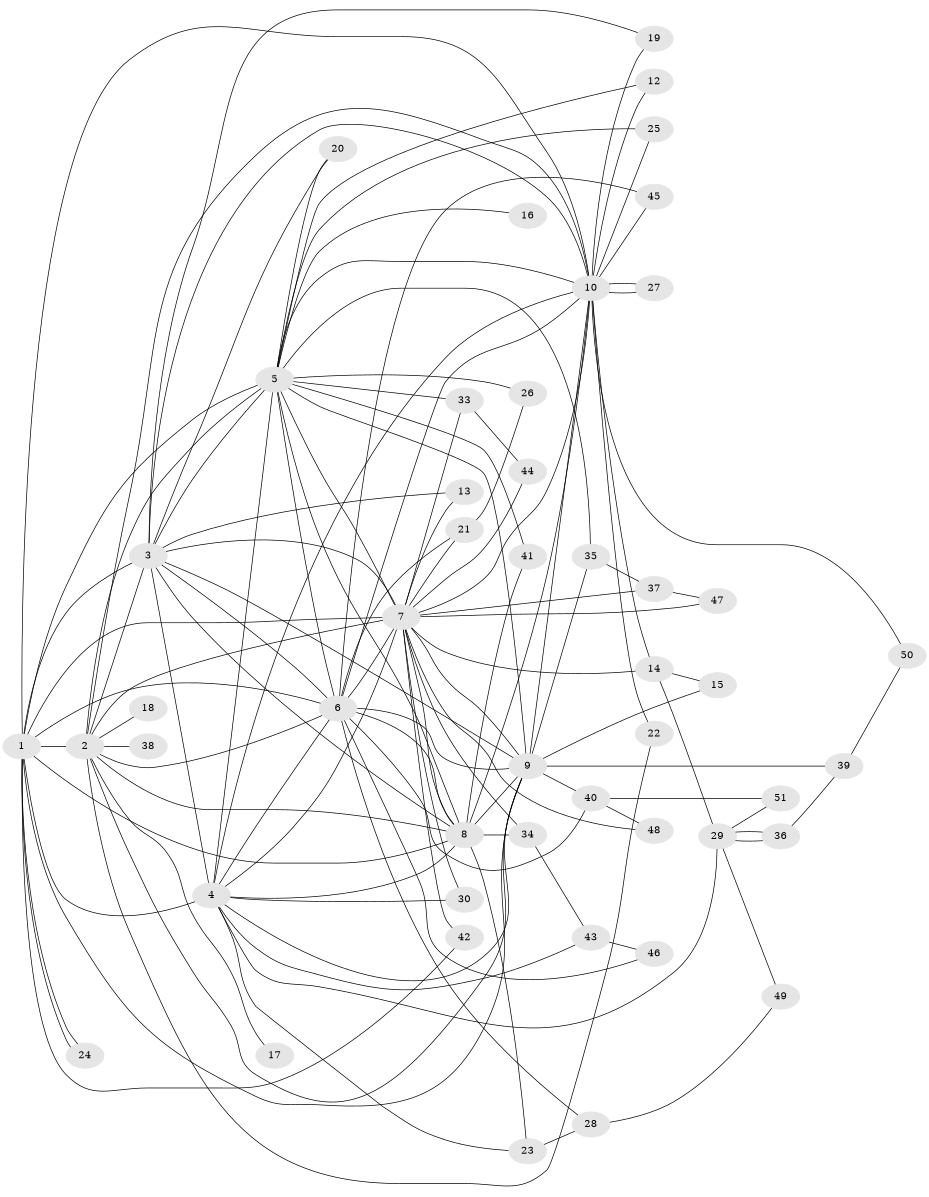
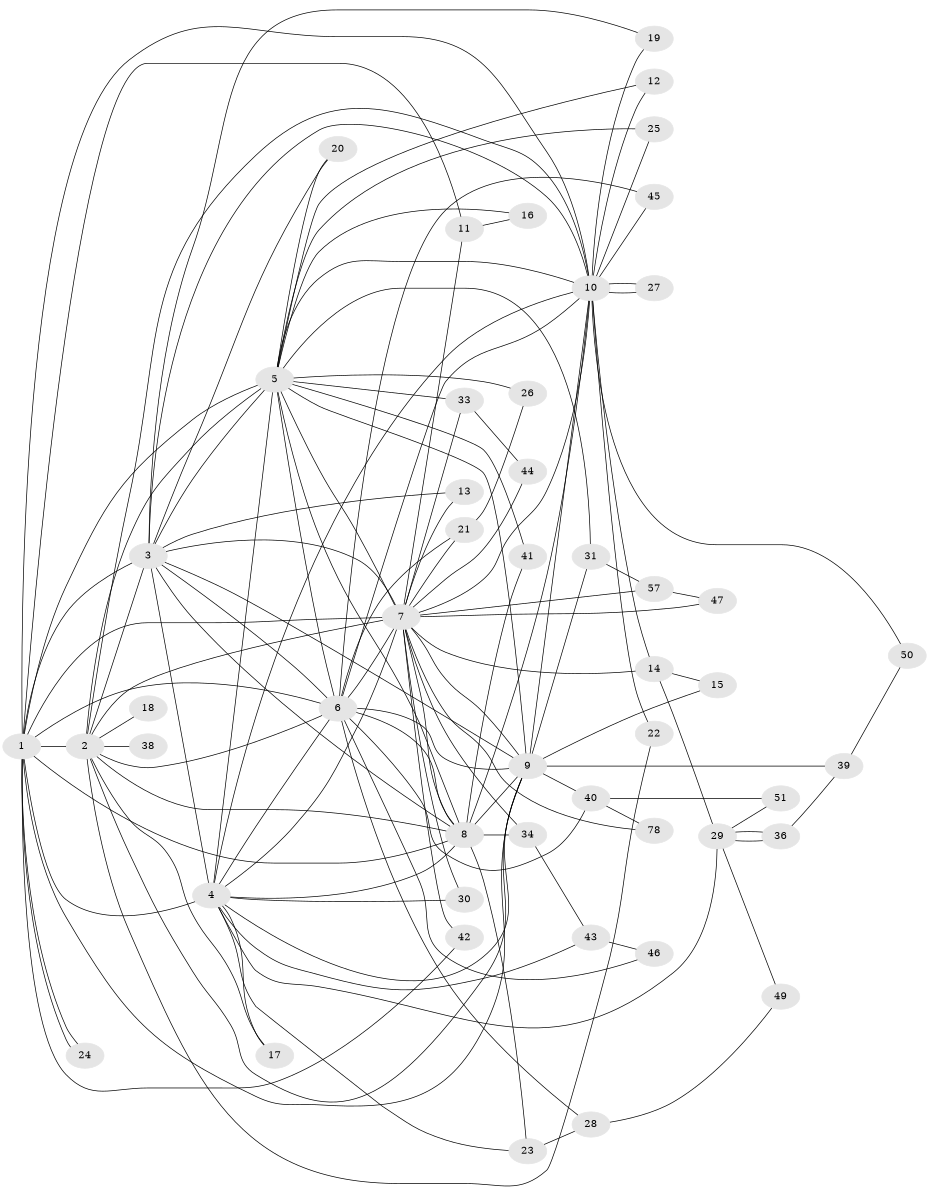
node "11": added
node "35": label "35" -> "31"
node "37": label "37" -> "57"
node "48": label "48" -> "78"
edge "4" -- "17": added
